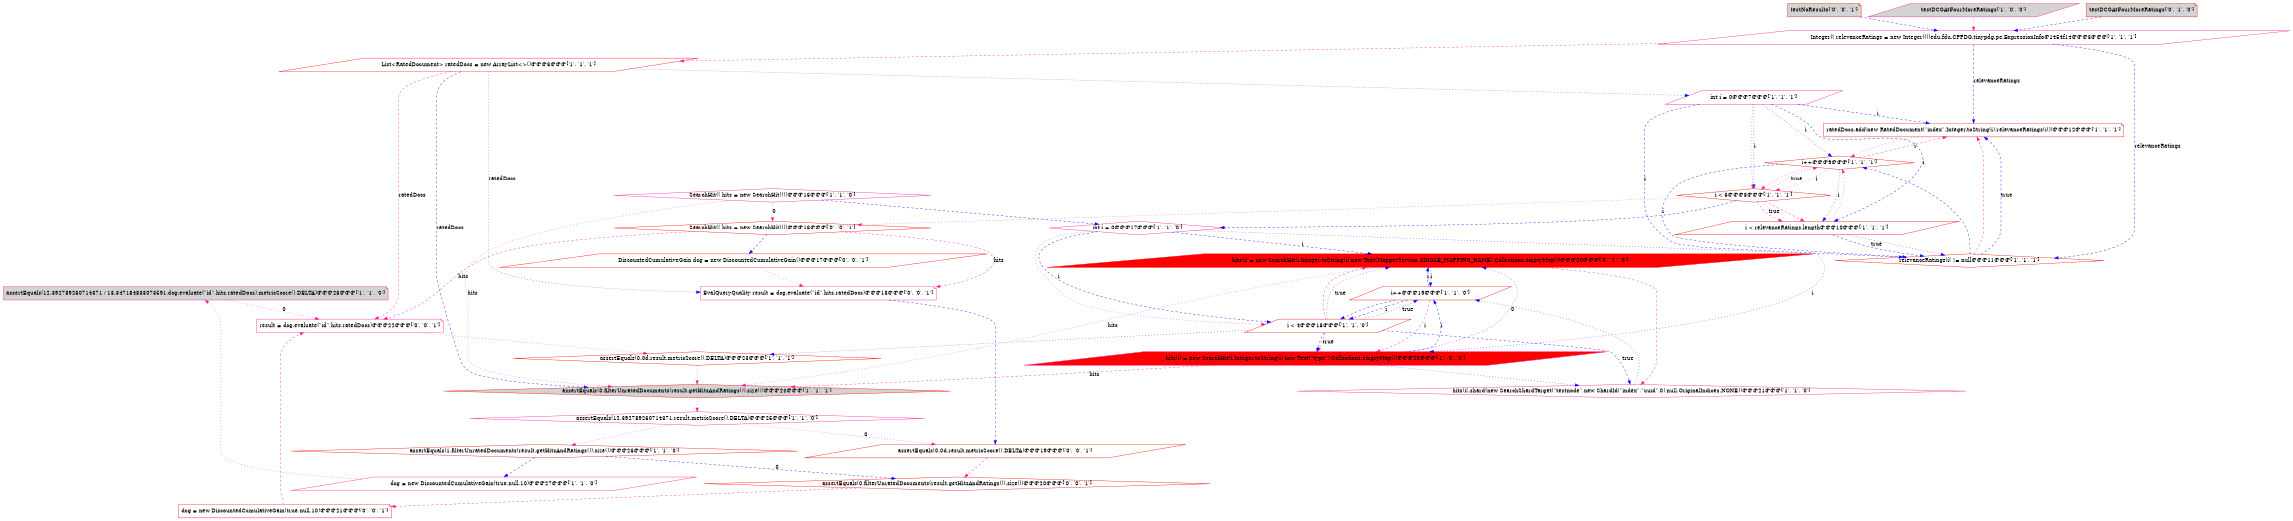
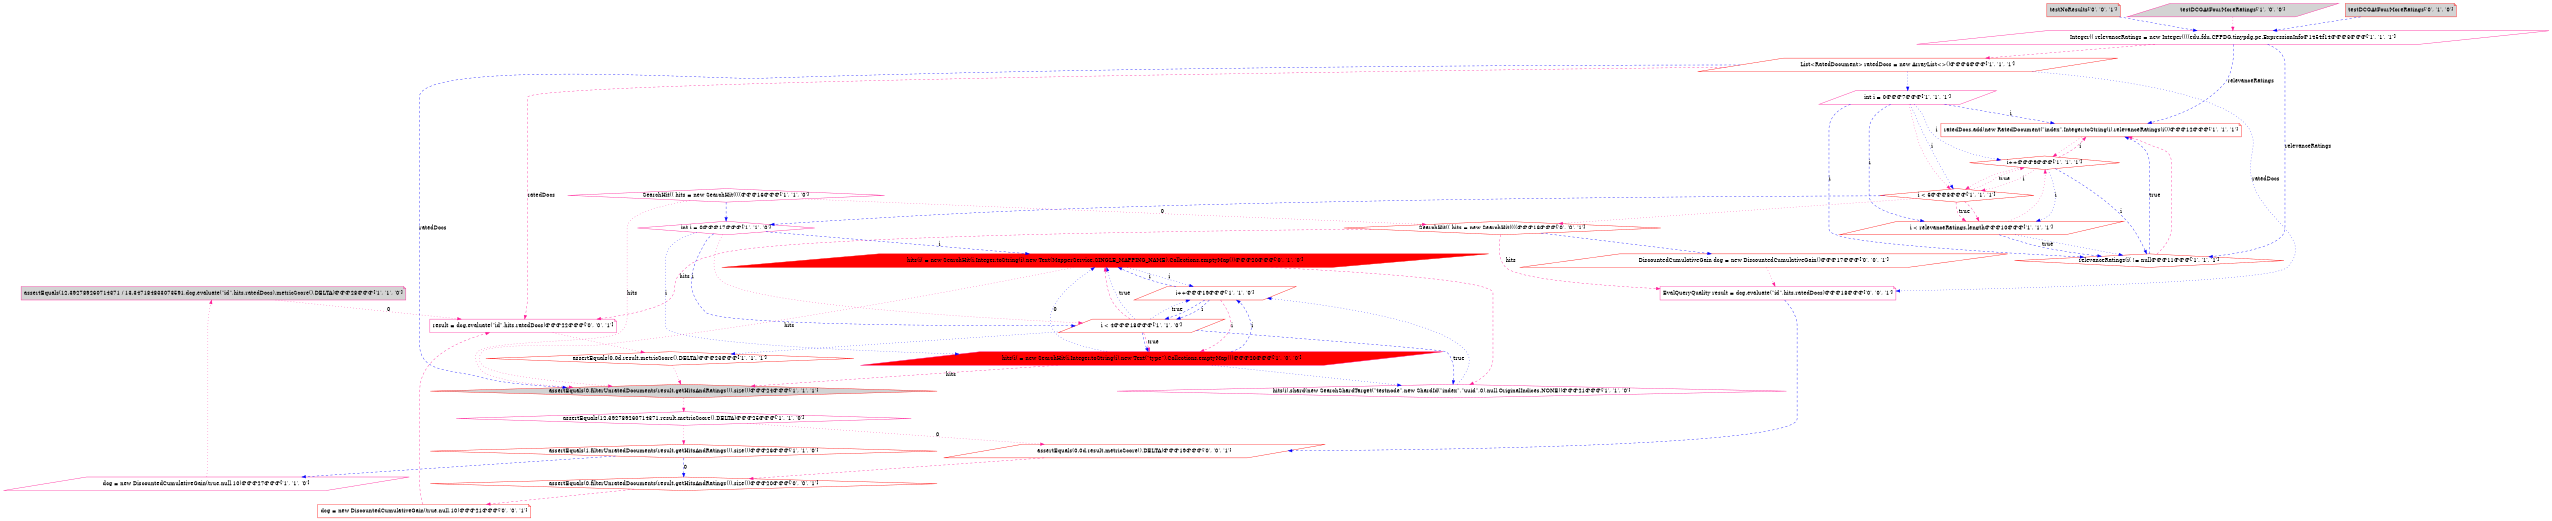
edge "relevanceRatings(i( != null@@@11@@@['1', '1', '1']" -> "i++@@@9@@@['1', '1', '1']": removed
